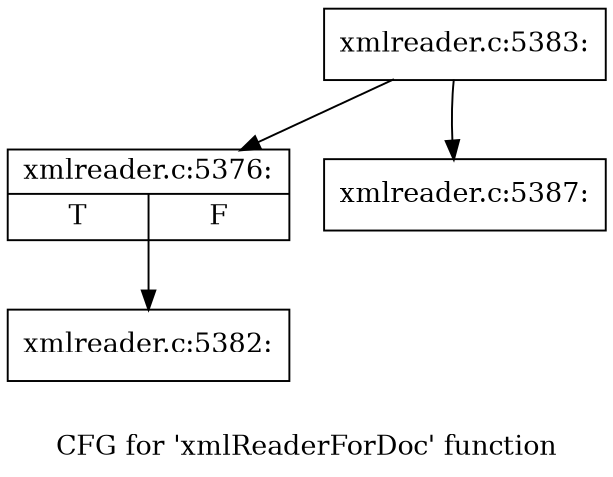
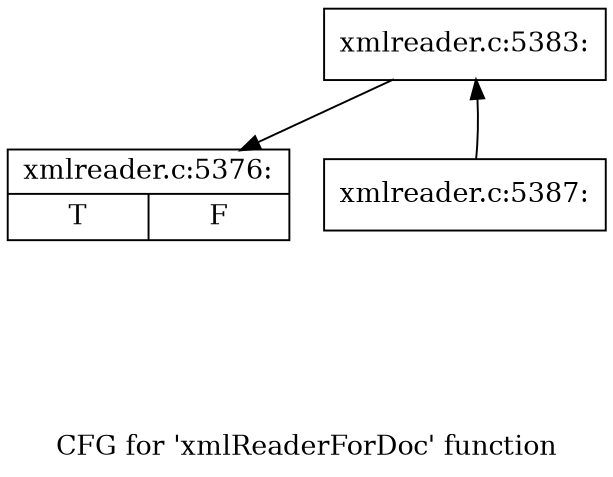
edge "xmlreader.c:5383:" -> "xmlreader.c:5387:": reversed
node "xmlreader.c:5382:": removed
